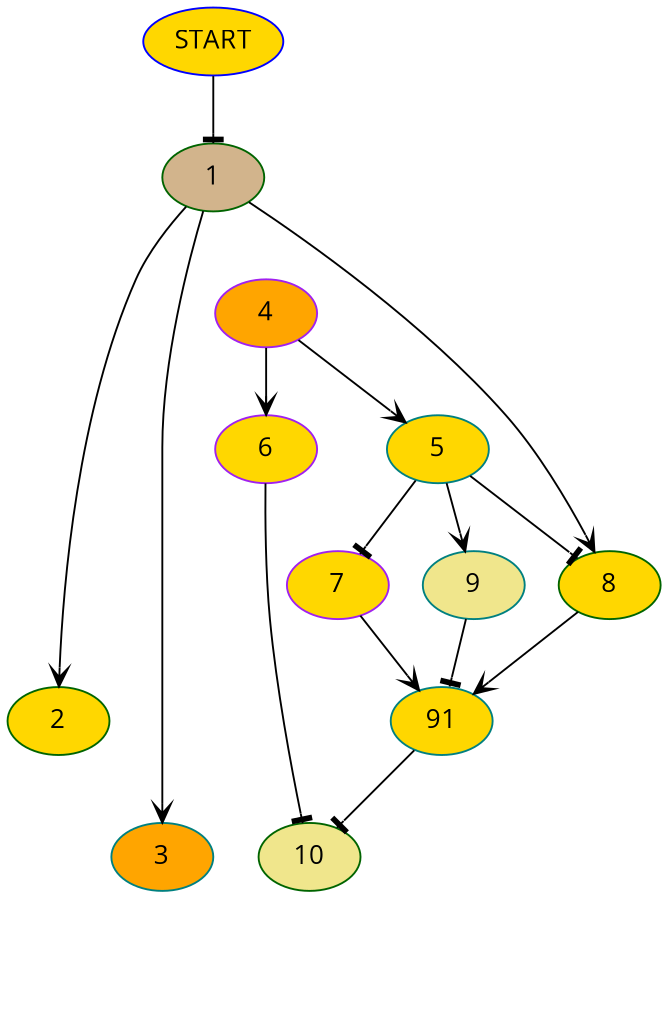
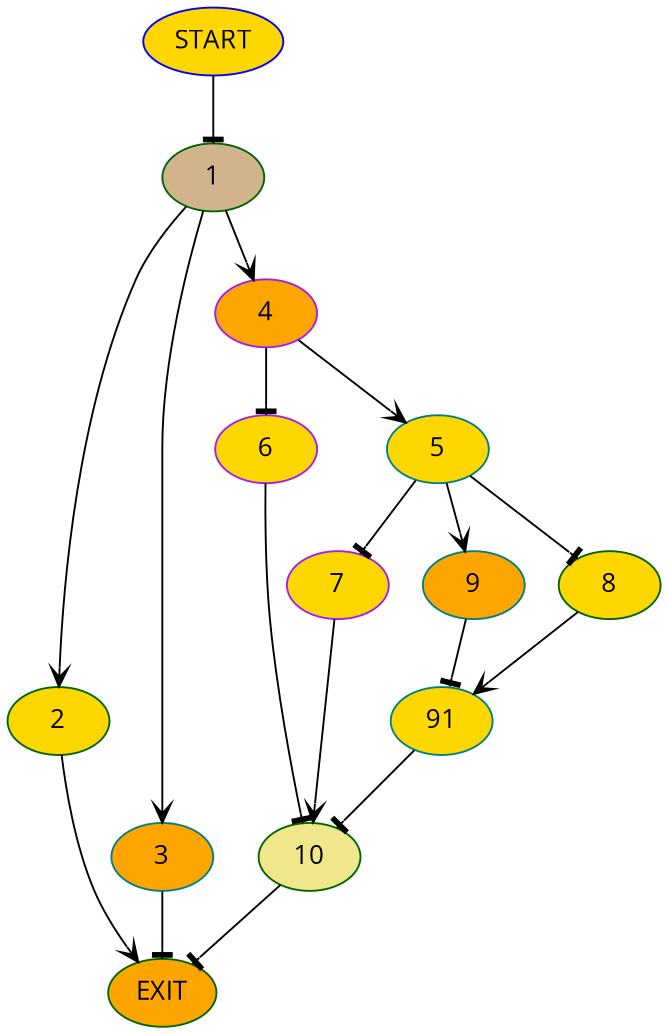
edge "1" -> "8": now "1" -> "4"
edge "4" -> "6": arrowhead vee -> tee
node "9": fillcolor khaki -> orange
edge "7" -> "91": now "7" -> "10"
node "EXIT": added
